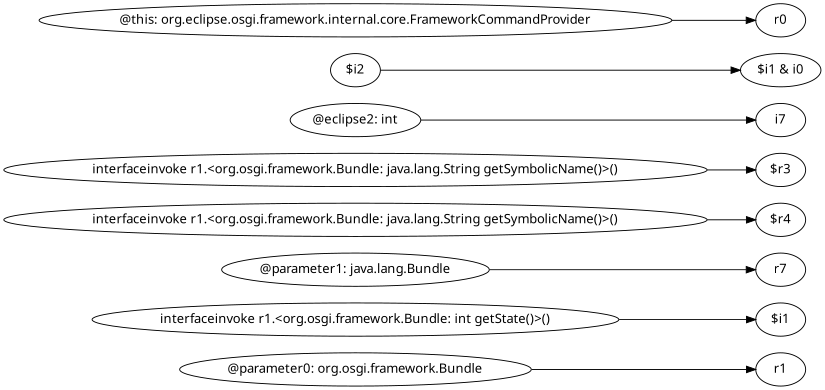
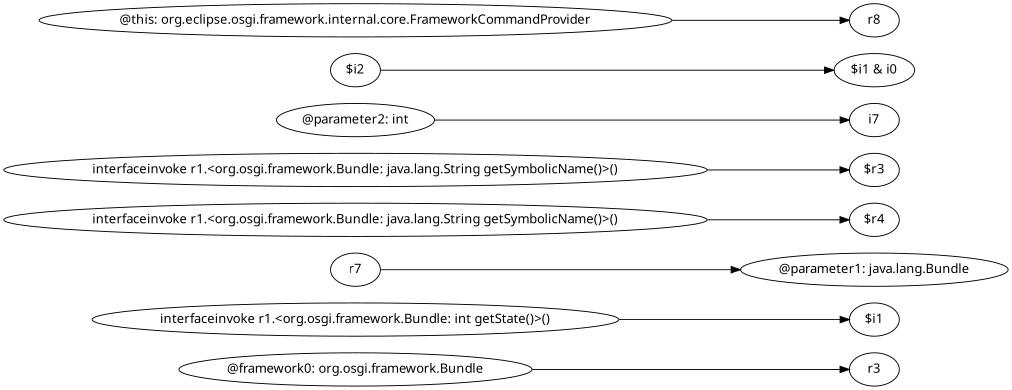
node "r0": label "r0" -> "r8"
node "@eclipse2: int": label "@eclipse2: int" -> "@parameter2: int"
edge "@parameter1: java.lang.Bundle" -> "r7": reversed
node "@parameter0: org.osgi.framework.Bundle": label "@parameter0: org.osgi.framework.Bundle" -> "@framework0: org.osgi.framework.Bundle"
node "r1": label "r1" -> "r3"
